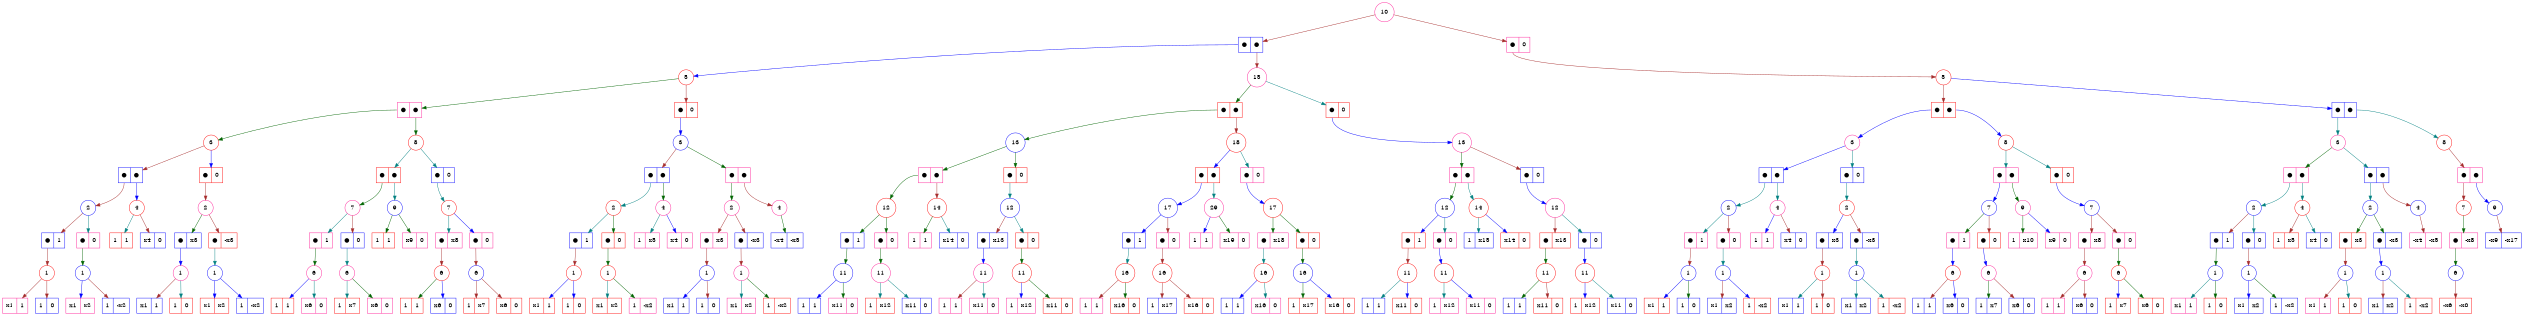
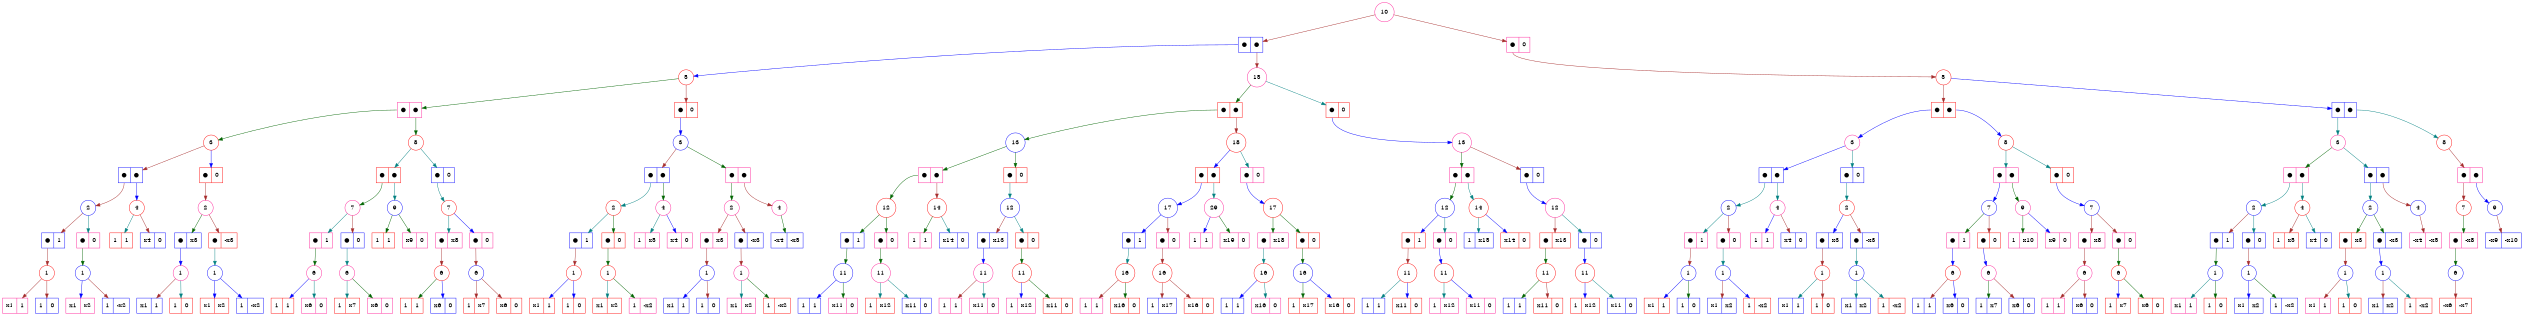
node "-x9": text "-x17" -> "-x10"
node "-x6": text "-x0" -> "-x7"
